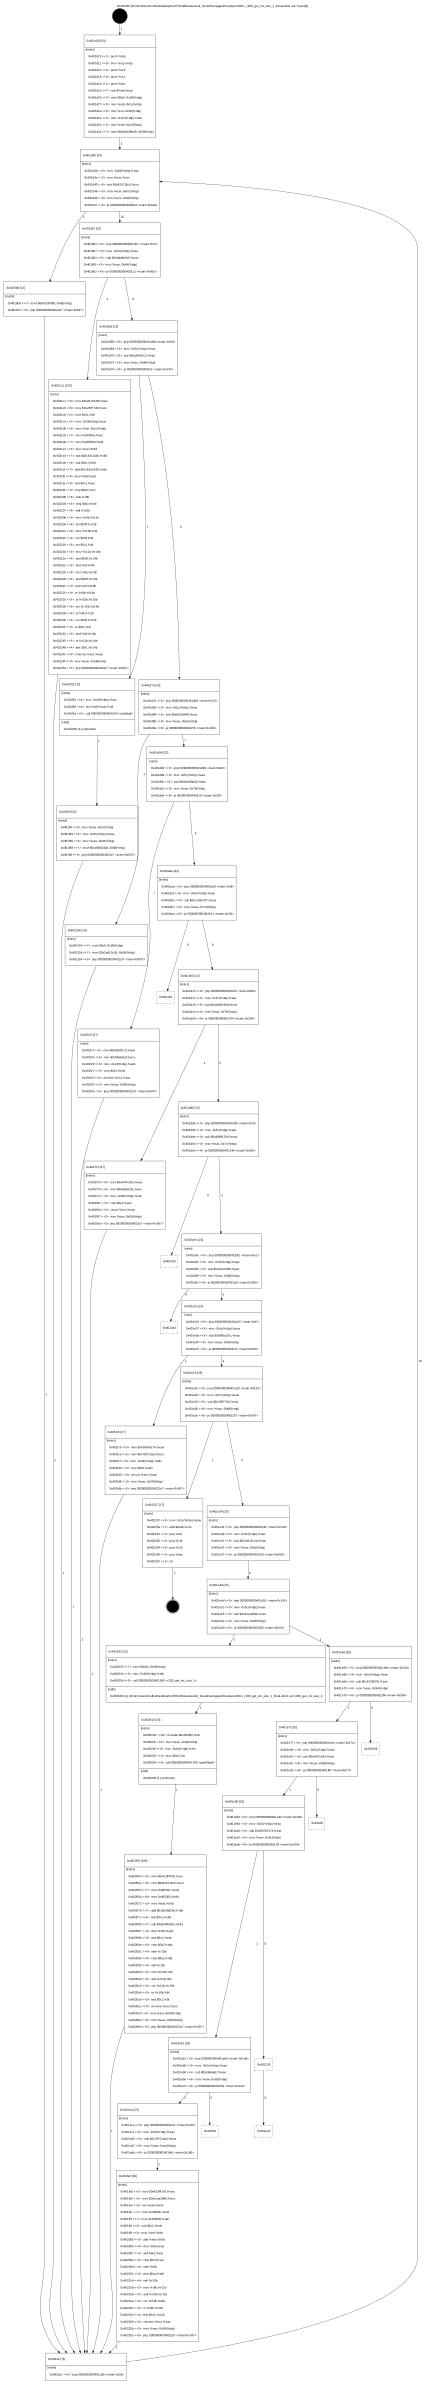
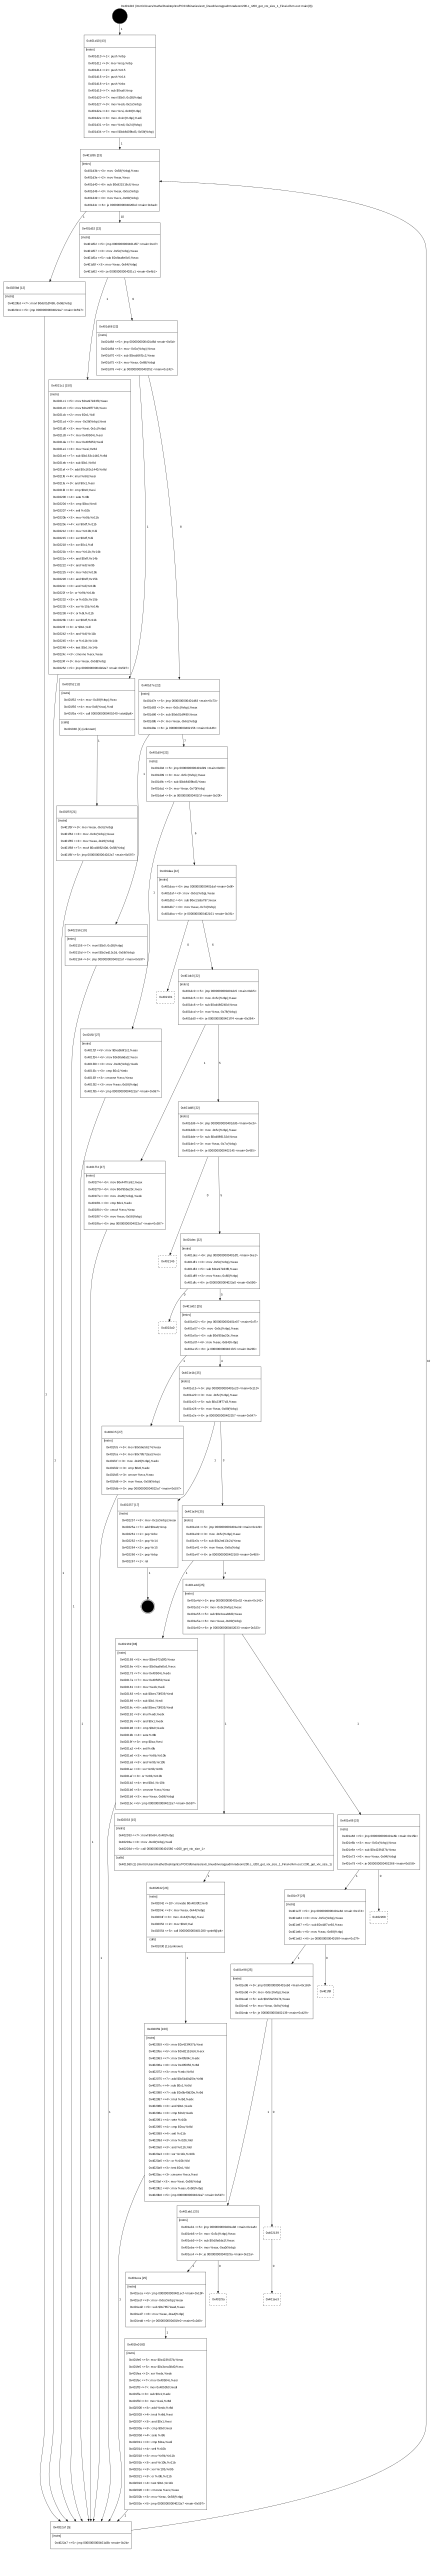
node "0x402169 [88]": added
